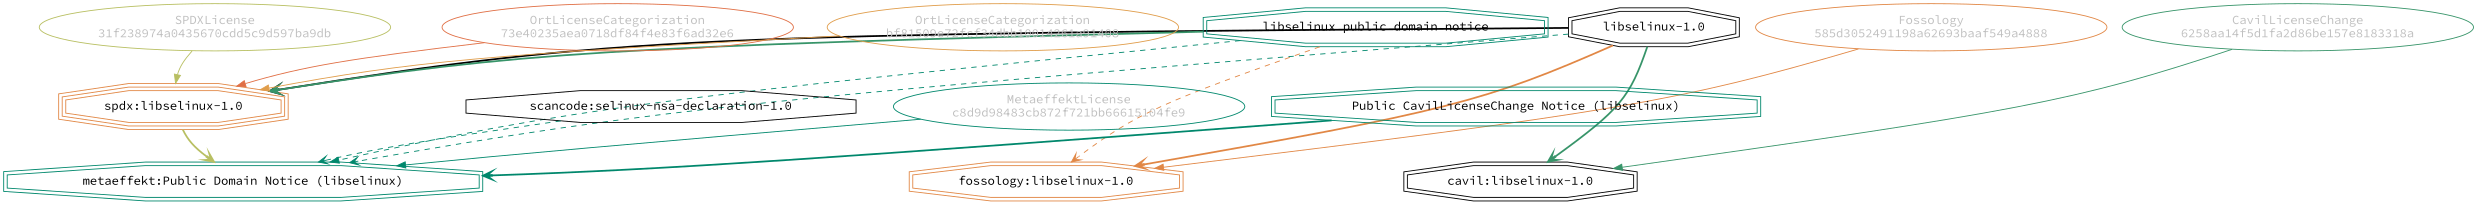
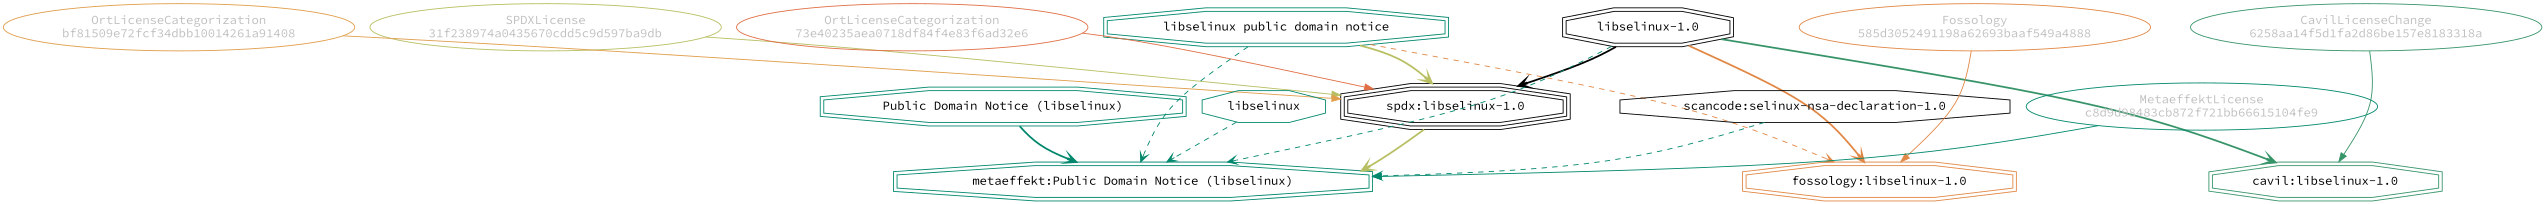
edge "libselinux public domain notice" -> "spdx:libselinux-1.0": color #379469 -> #b8bf62
edge "libselinux public domain notice" -> "metaeffekt:Public Domain Notice (libselinux)": arrowhead normal -> vee
node "spdx:libselinux-1.0": color #e18745 -> black
node "libselinux": added
node "Public CavilLicenseChange Notice (libselinux)": label "Public CavilLicenseChange Notice (libselinux)" -> "Public Domain Notice (libselinux)"
node "cavil:libselinux-1.0": color black -> #379469
